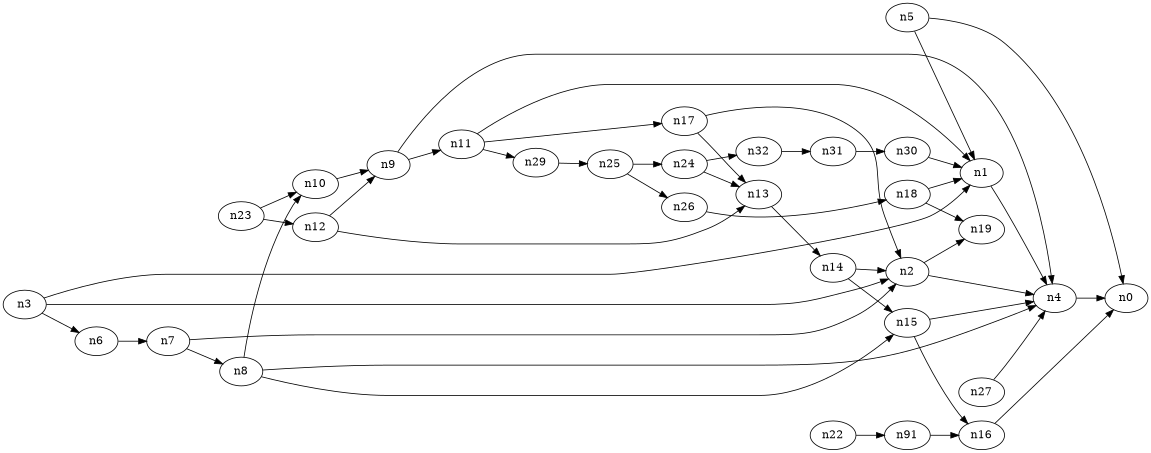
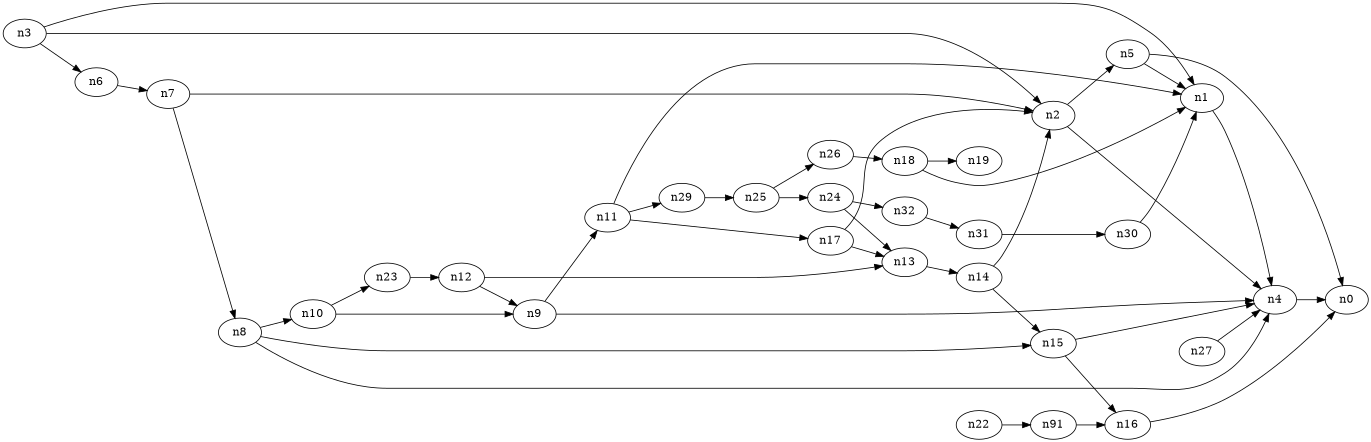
edge "n23" -> "n10": reversed
edge "n2" -> "n19": now "n2" -> "n5"
